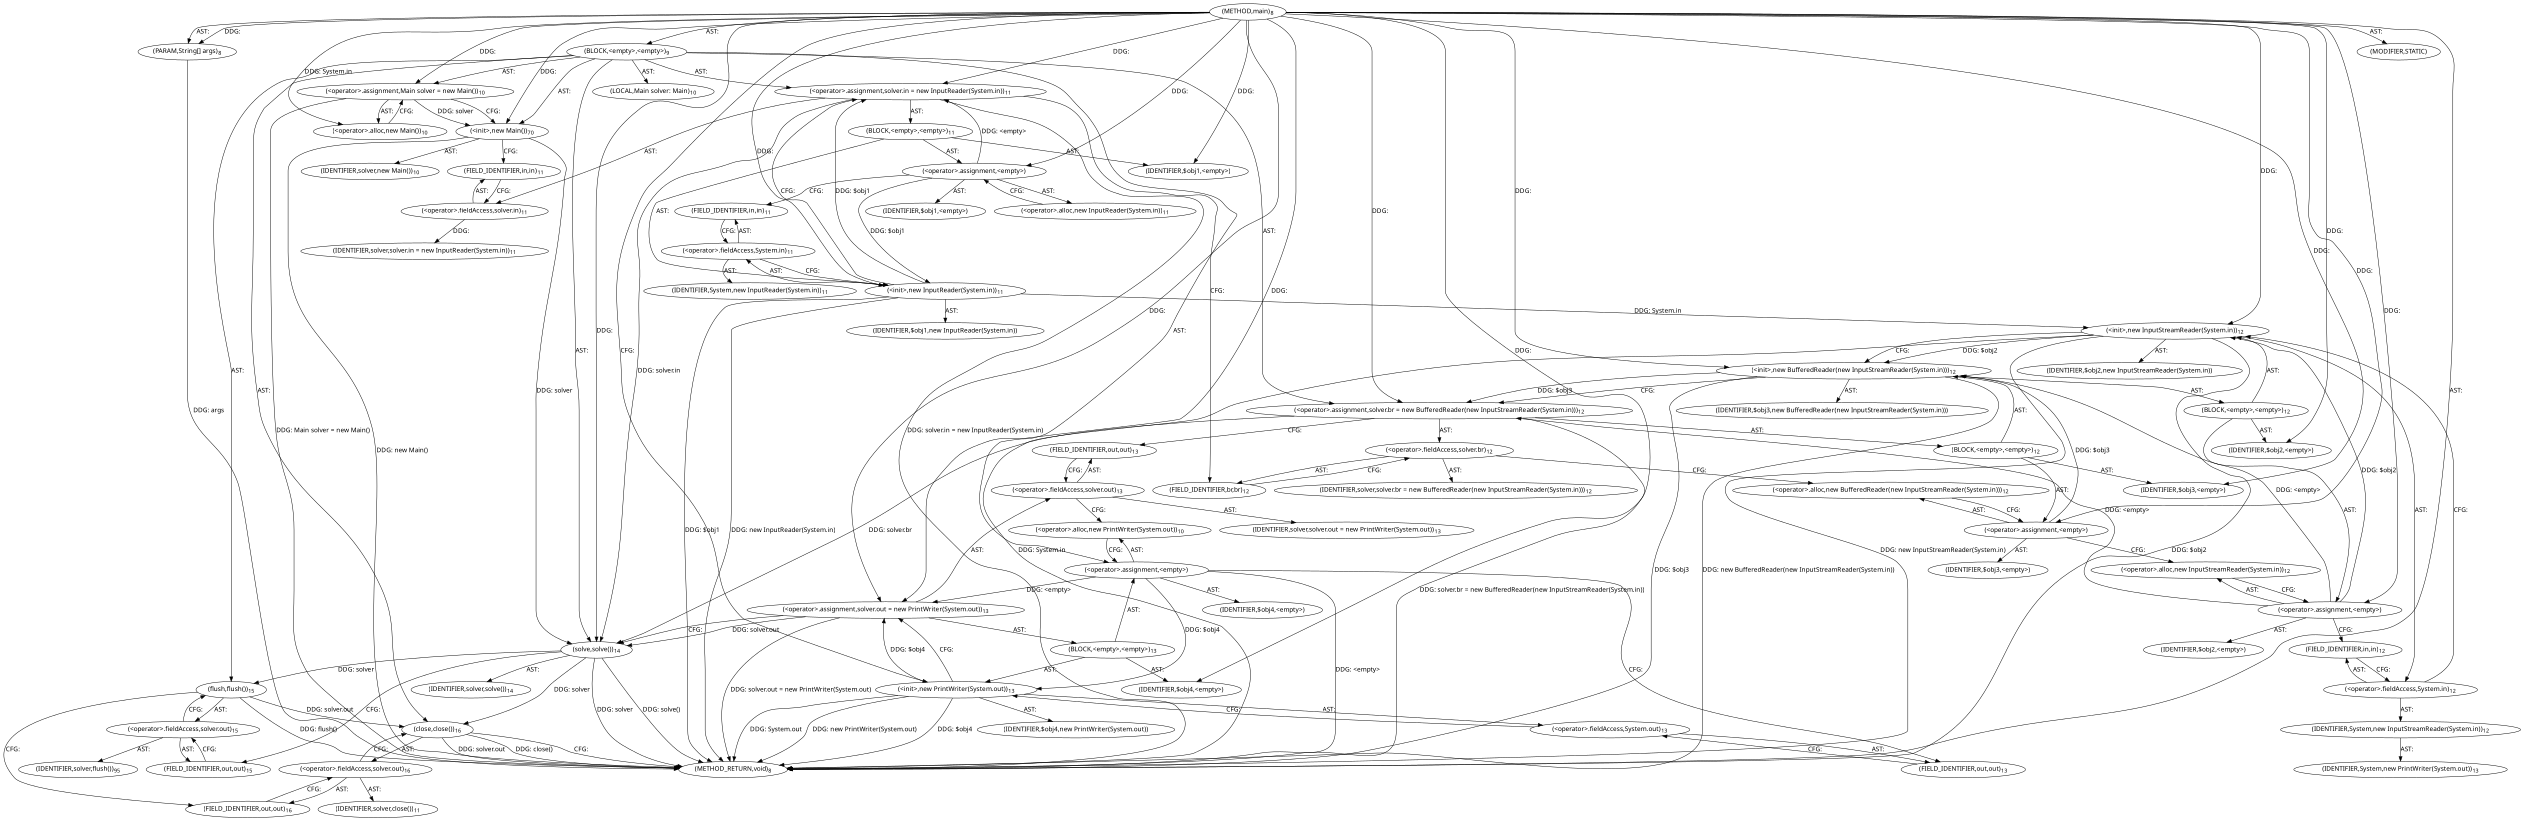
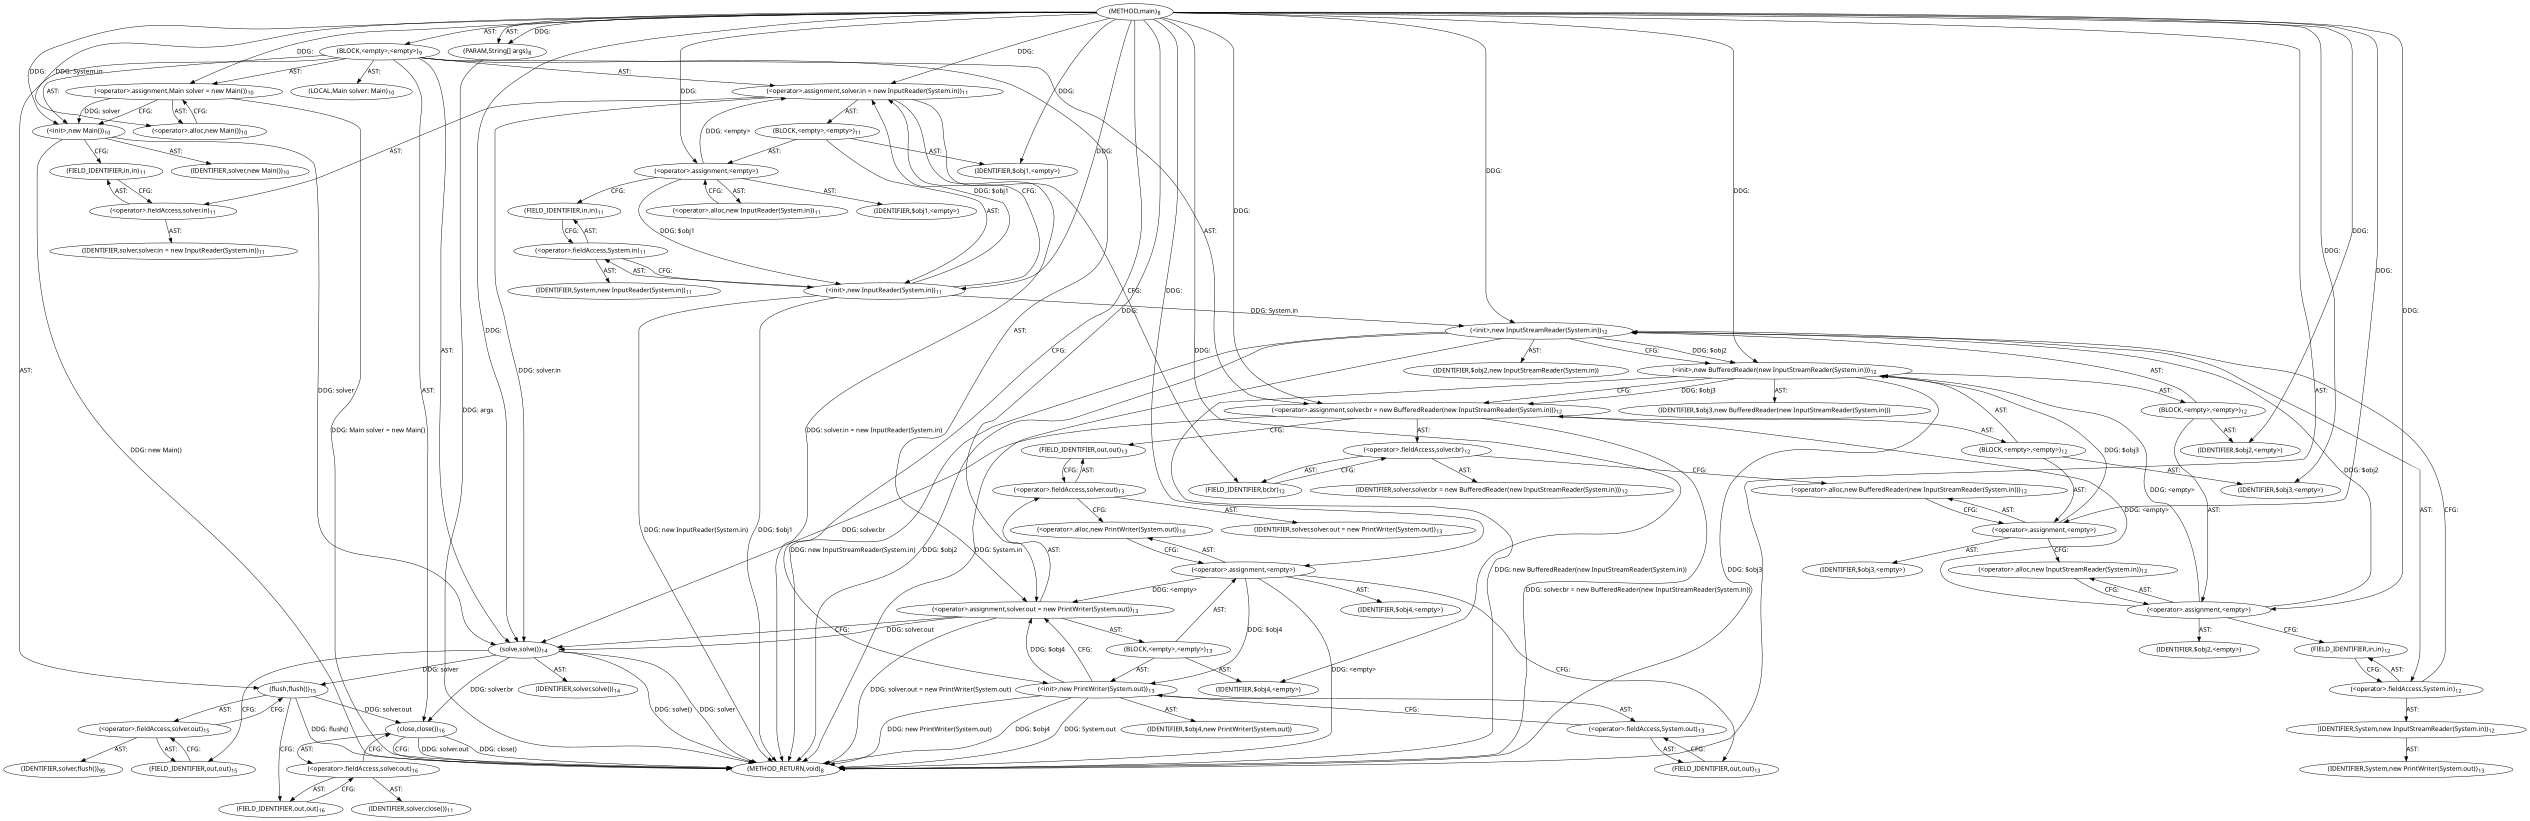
node "(MODIFIER,STATIC)": removed
node "(<init>,new Main())": text "70" -> "10"
edge "(<operator>.fieldAccess,solver.in)" -> "(IDENTIFIER,solver,solver.in = new InputReader(System.in))": label "DDG: " -> "AST: "
node "(IDENTIFIER,$obj1,new InputReader(System.in))": removed
edge "(solve,solve())" -> "(close,close())": label "DDG: solver" -> "DDG: solver.br"
